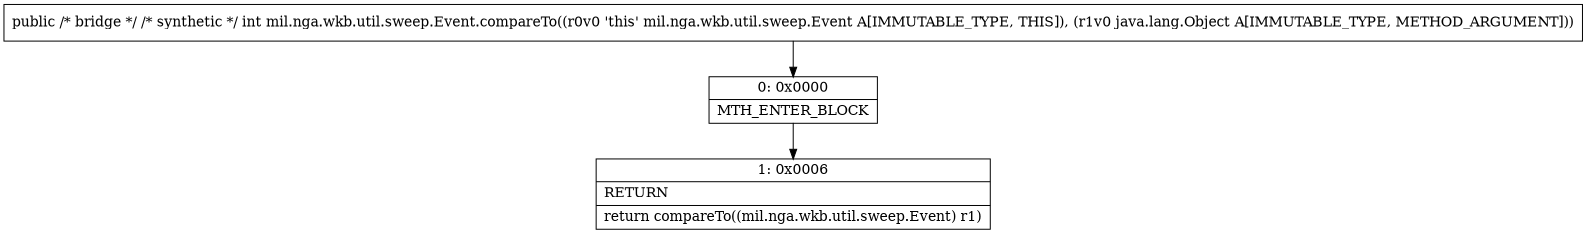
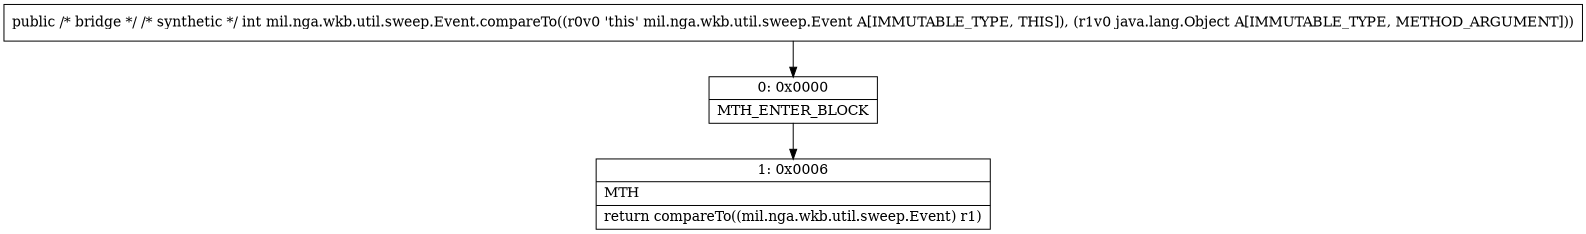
node "1: 0x0006": text "RETURN" -> "MTH"
